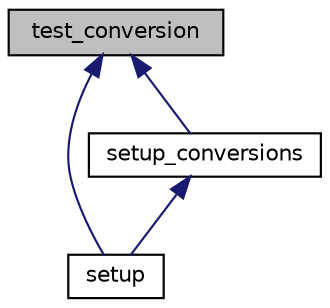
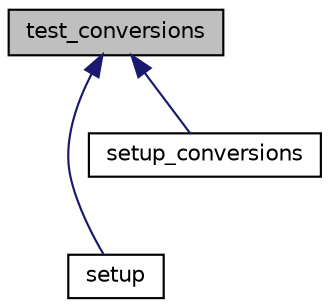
node "test_conversion": label "test_conversion" -> "test_conversions"
edge "setup" -> "setup_conversions": removed
